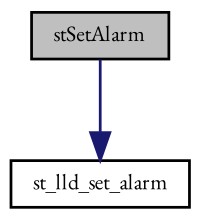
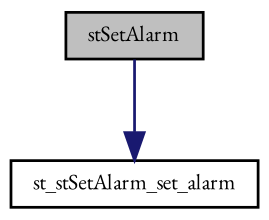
node "st_lld_set_alarm": label "st_lld_set_alarm" -> "st_stSetAlarm_set_alarm"
